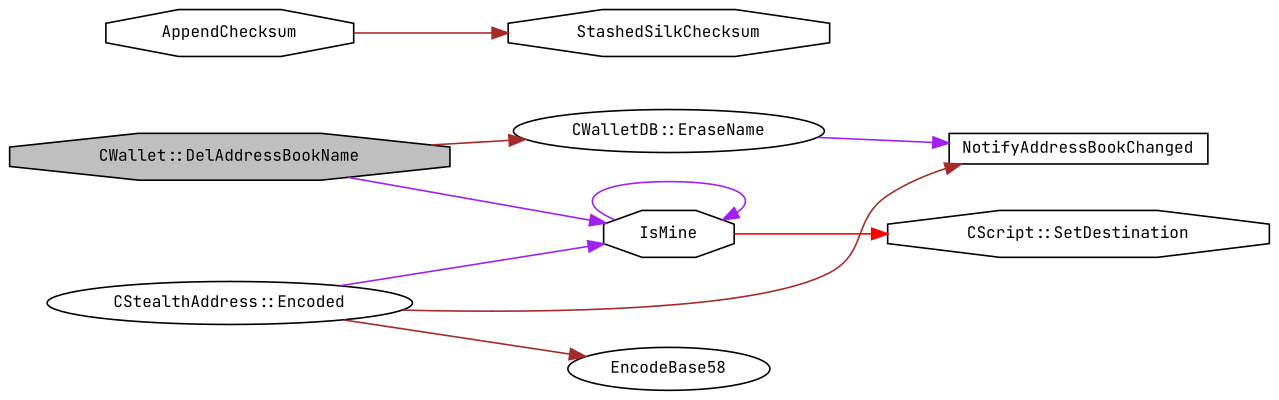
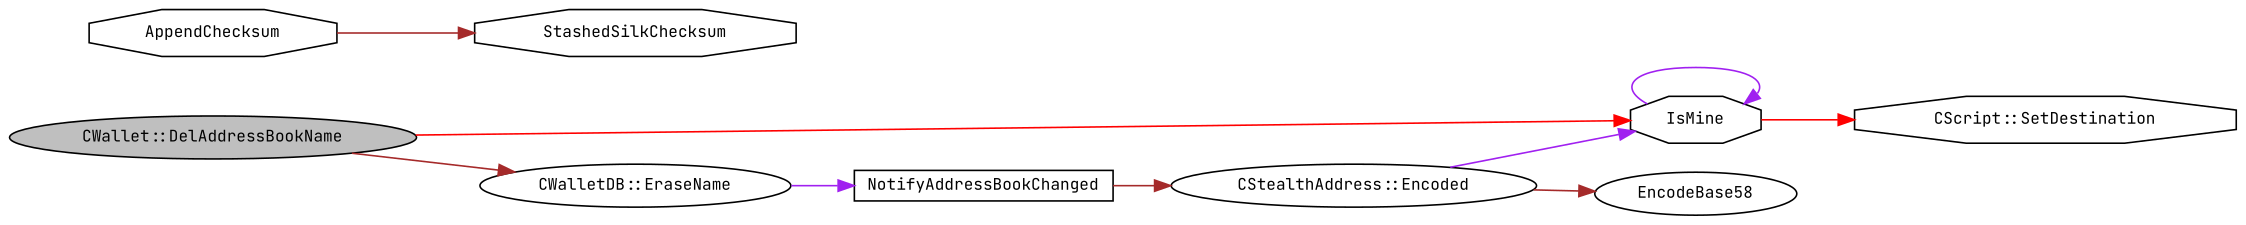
node "CWallet::DelAddressBookName": shape octagon -> ellipse
edge "CWallet::DelAddressBookName" -> "IsMine": color purple -> red
edge "CStealthAddress::Encoded" -> "NotifyAddressBookChanged": reversed
